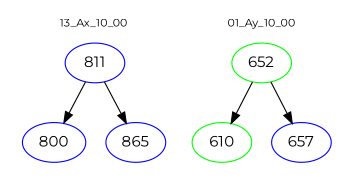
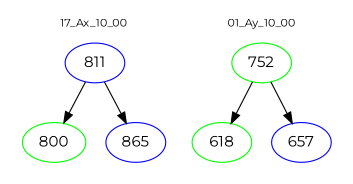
cluster "13_Ax_10_00": label "13_Ax_10_00" -> "17_Ax_10_00"
node "652": label "652" -> "752"
node "800": color blue -> green
node "610": label "610" -> "618"
